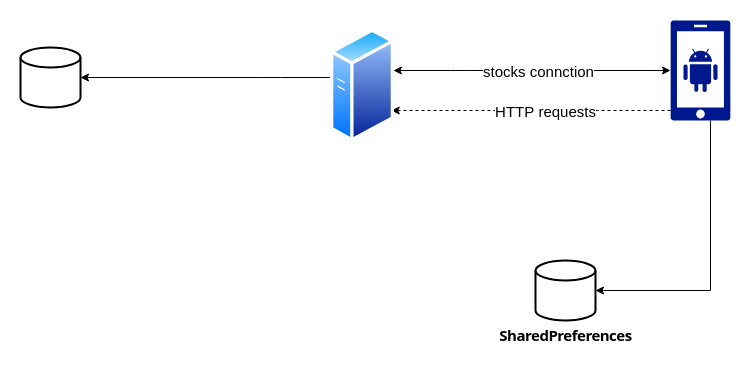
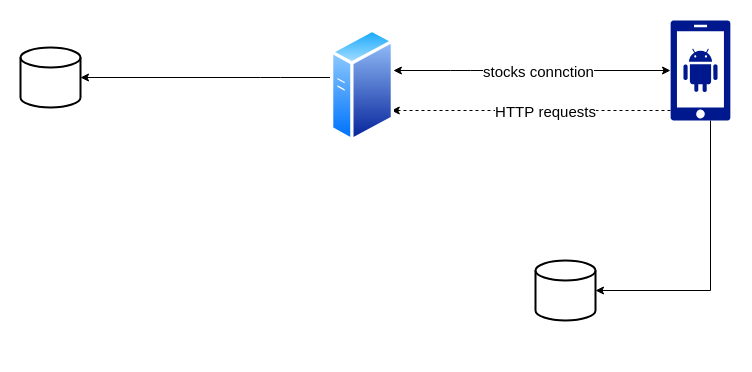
node "SharedPreferences": removed
